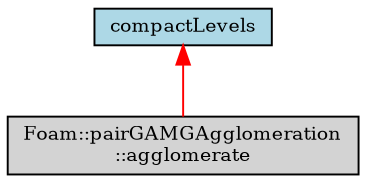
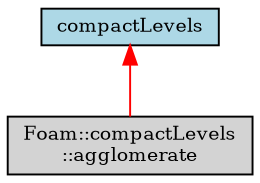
node "Foam::pairGAMGAgglomeration ::agglomerate": label "Foam::pairGAMGAgglomeration ::agglomerate" -> "Foam::compactLevels ::agglomerate"
